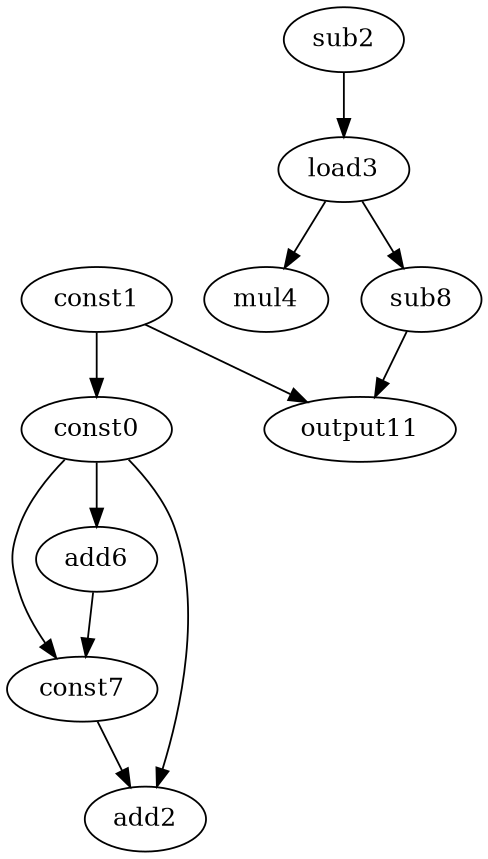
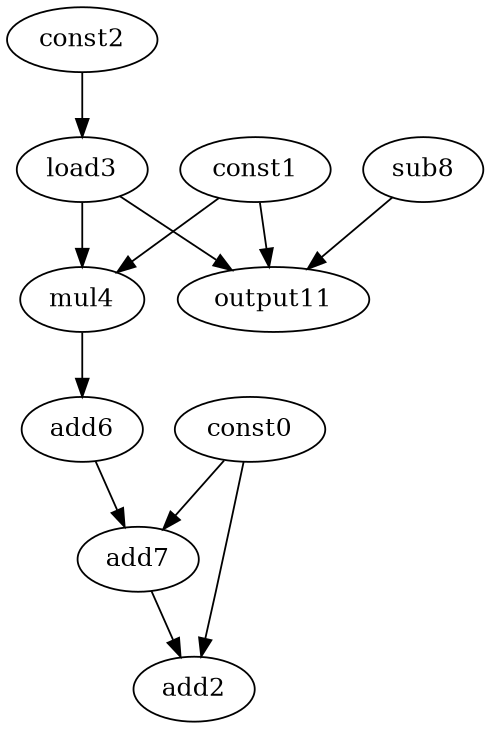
node "sub2": label "sub2" -> "const2"
edge "load3" -> "sub8": now "load3" -> "output11"
edge "const1" -> "const0": now "const1" -> "mul4"
edge "const0" -> "add6": now "mul4" -> "add6"
node "const7": label "const7" -> "add7"
